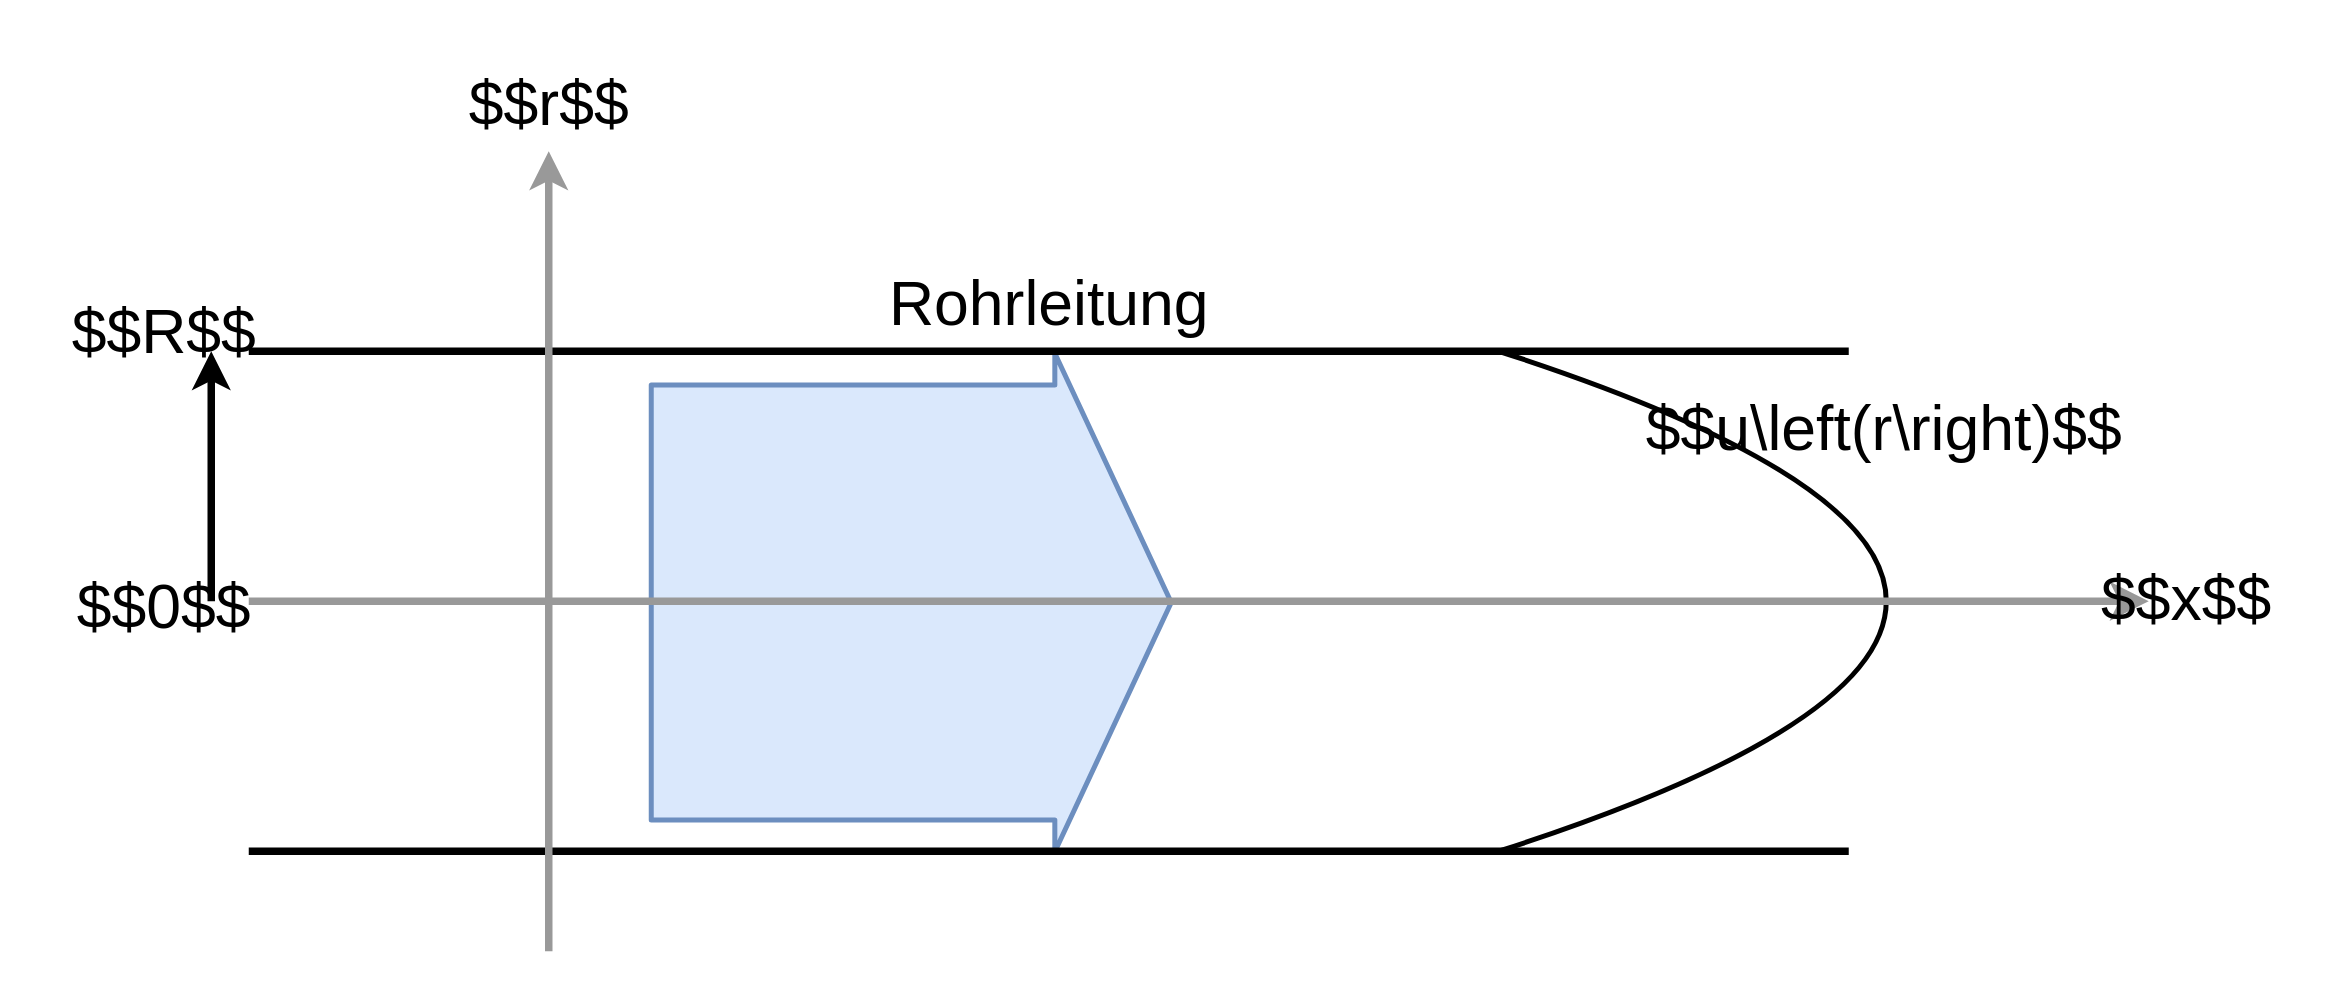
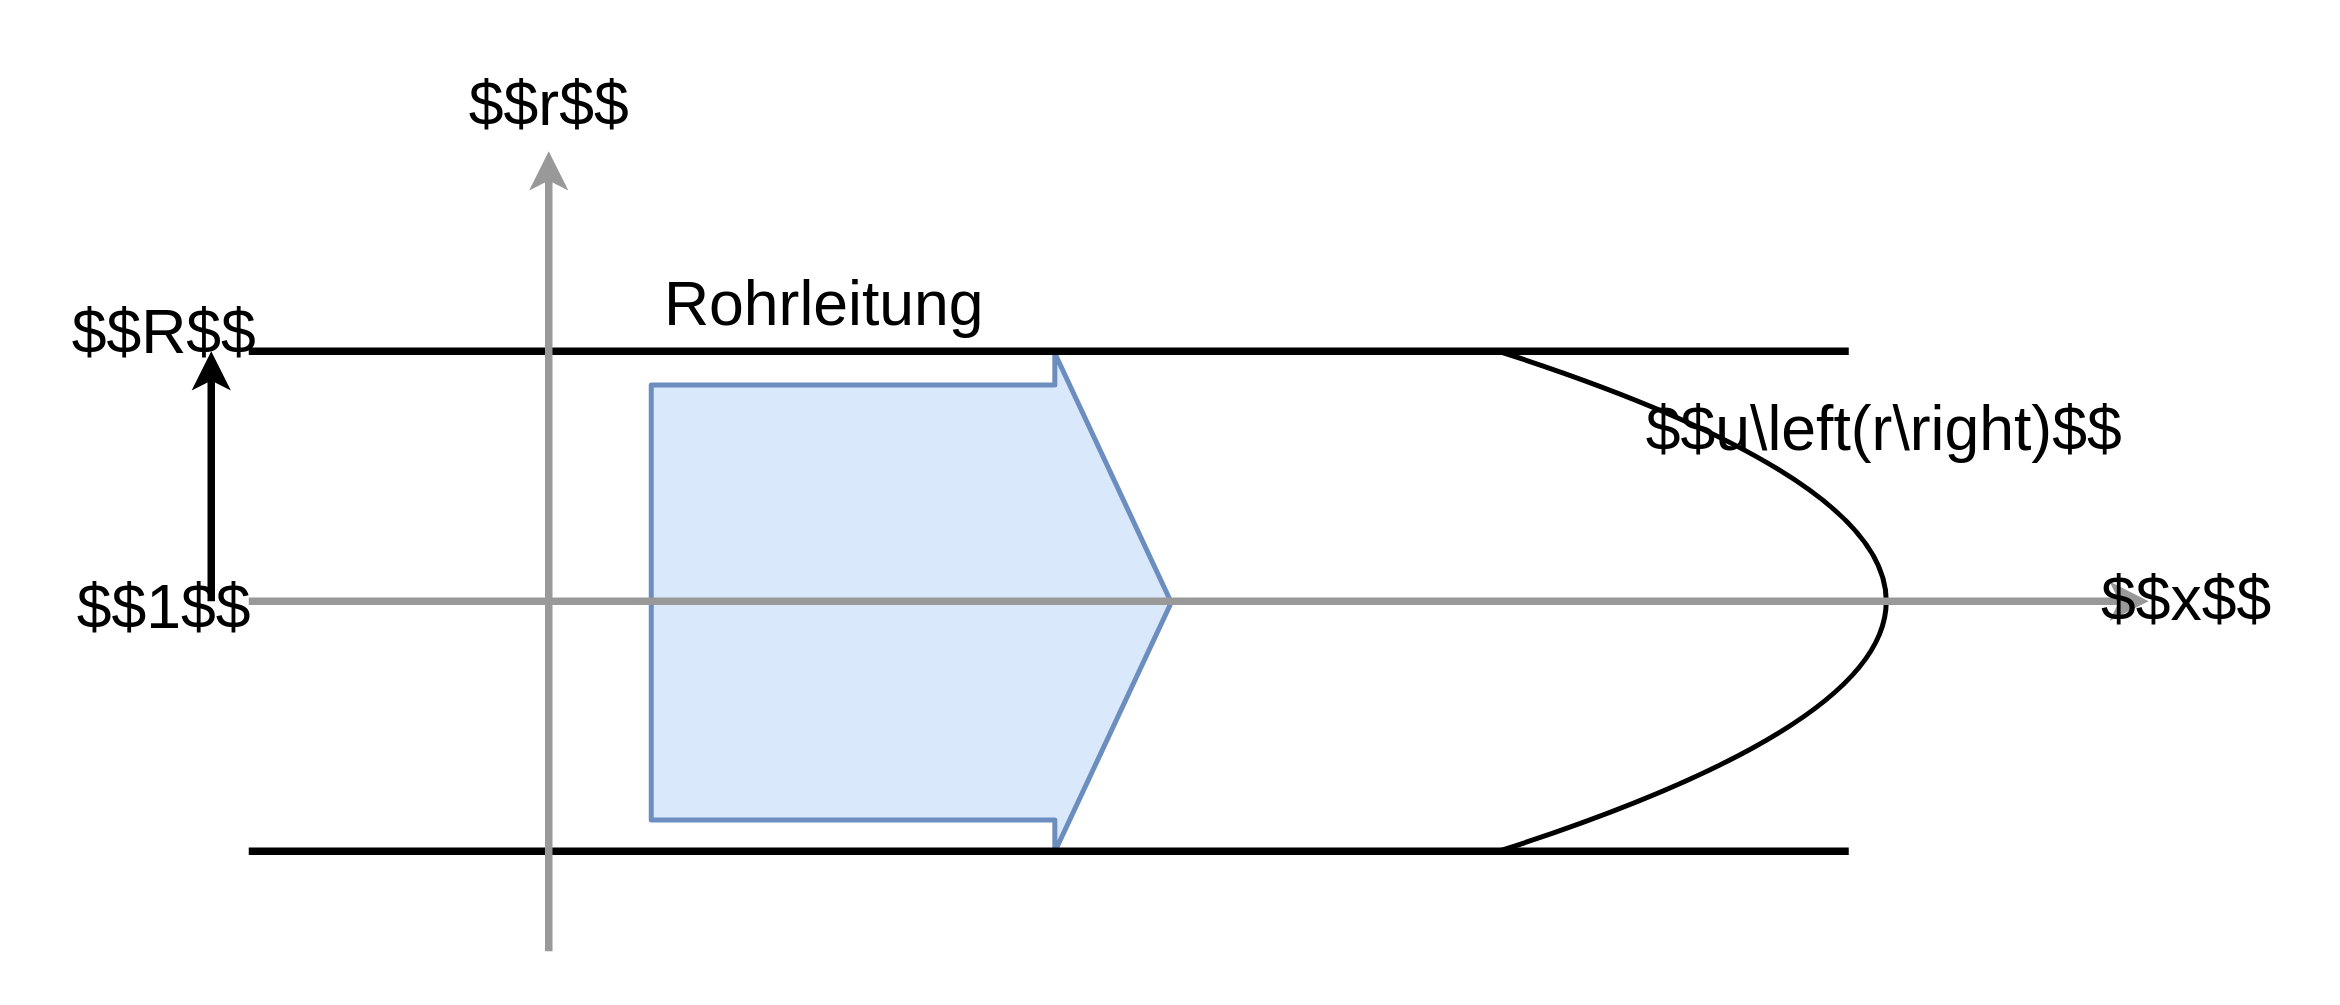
node "Rohrleitung": moved (1049, 301) -> (824, 301)
node "$$0$$": label "$$0$$" -> "$$1$$"
